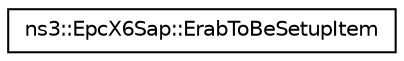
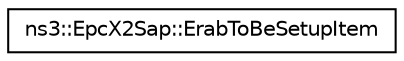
node "ns3::EpcX6Sap::ErabToBeSetupItem": label "ns3::EpcX6Sap::ErabToBeSetupItem" -> "ns3::EpcX2Sap::ErabToBeSetupItem"
